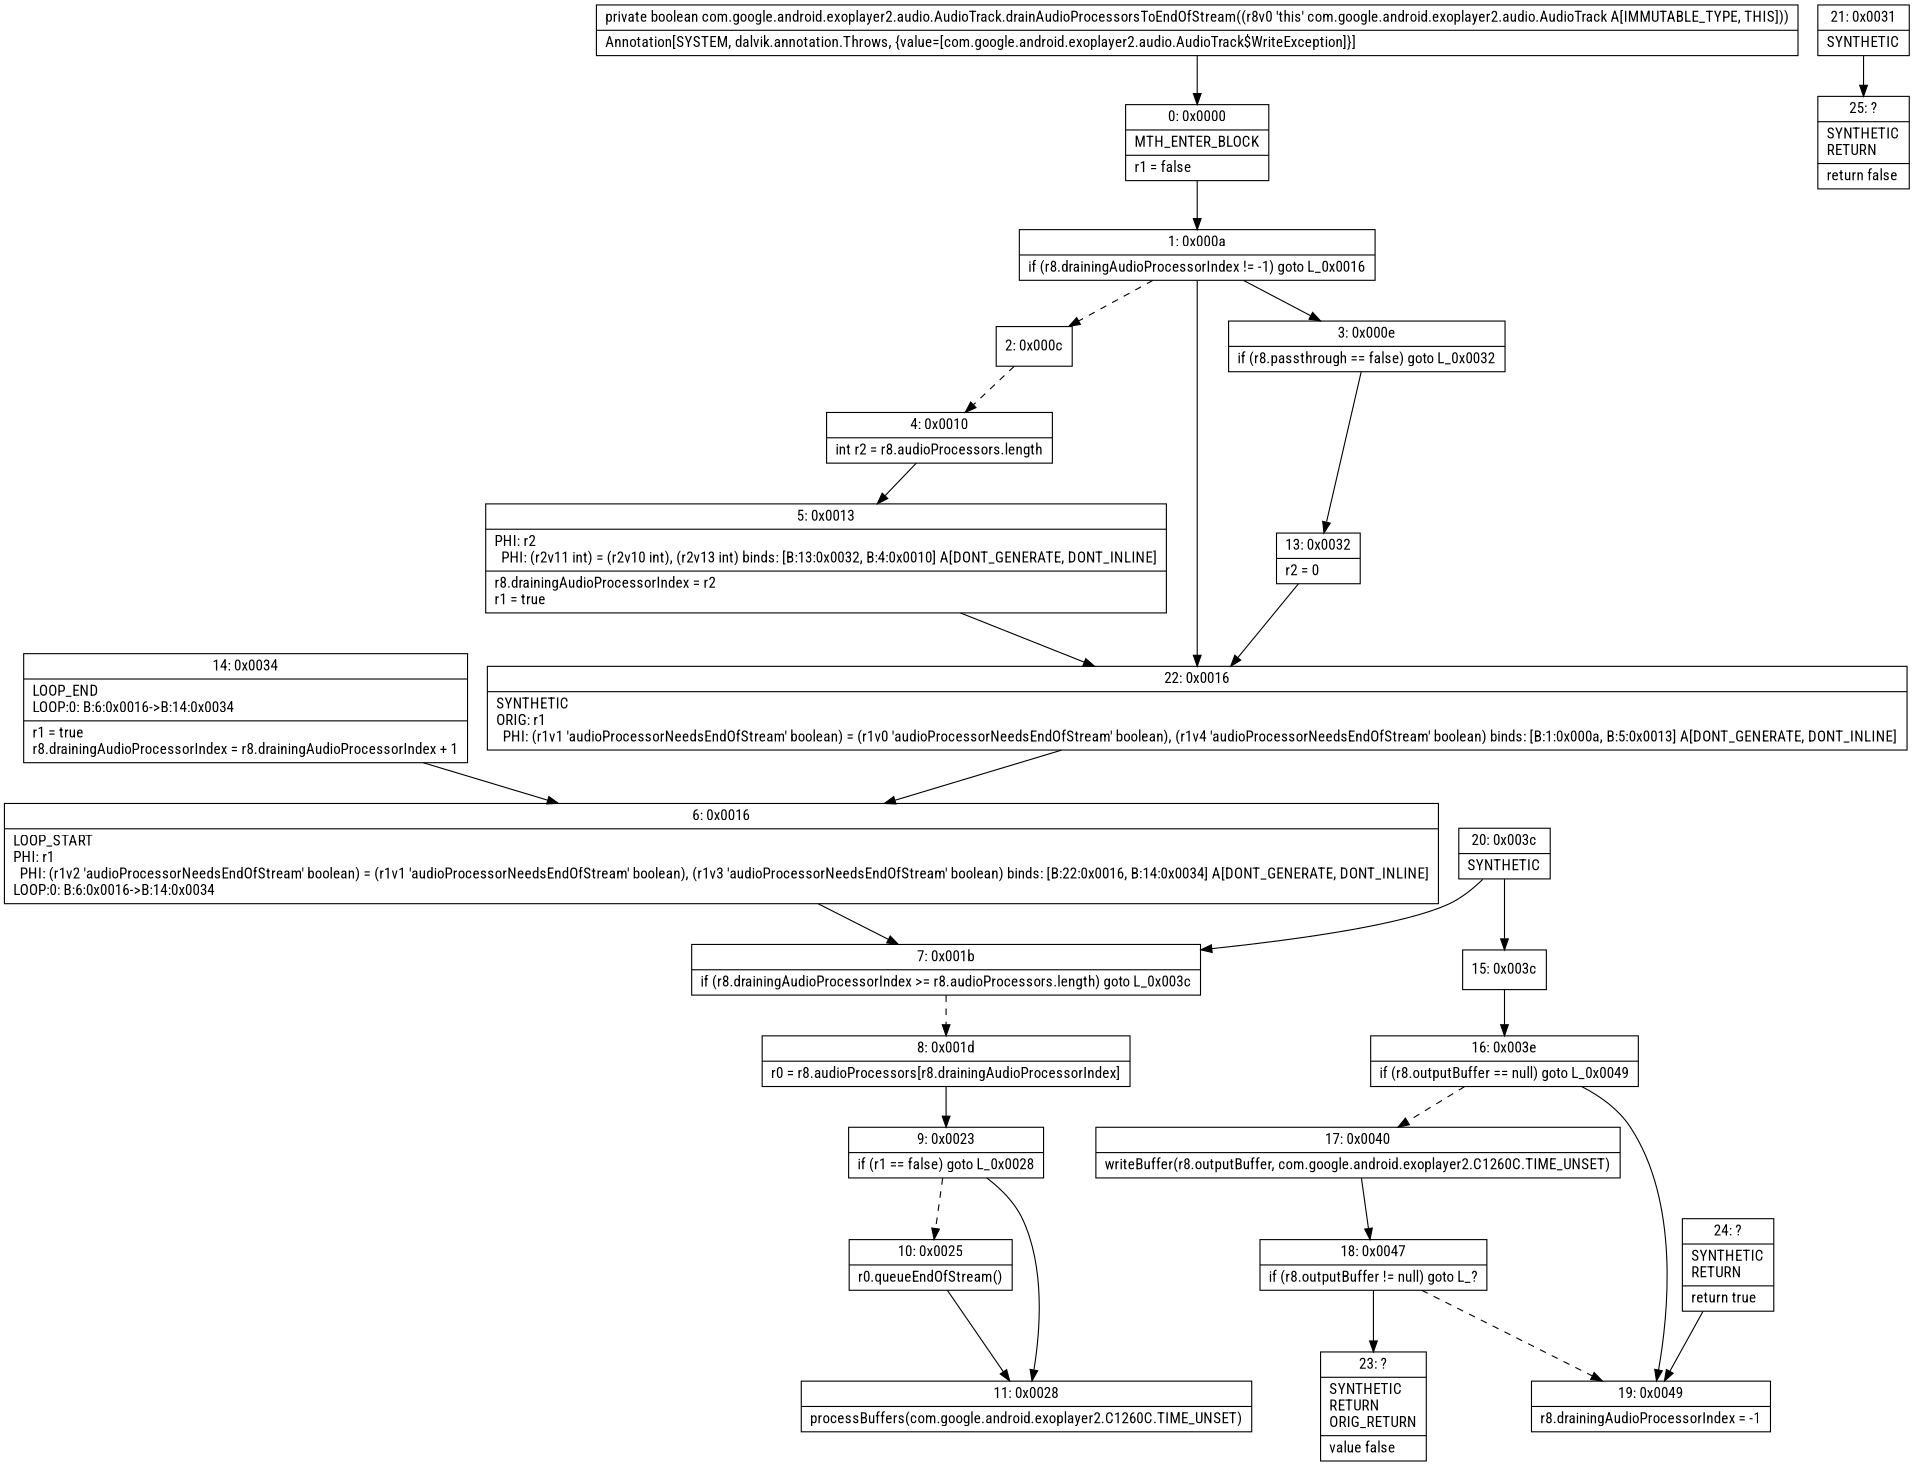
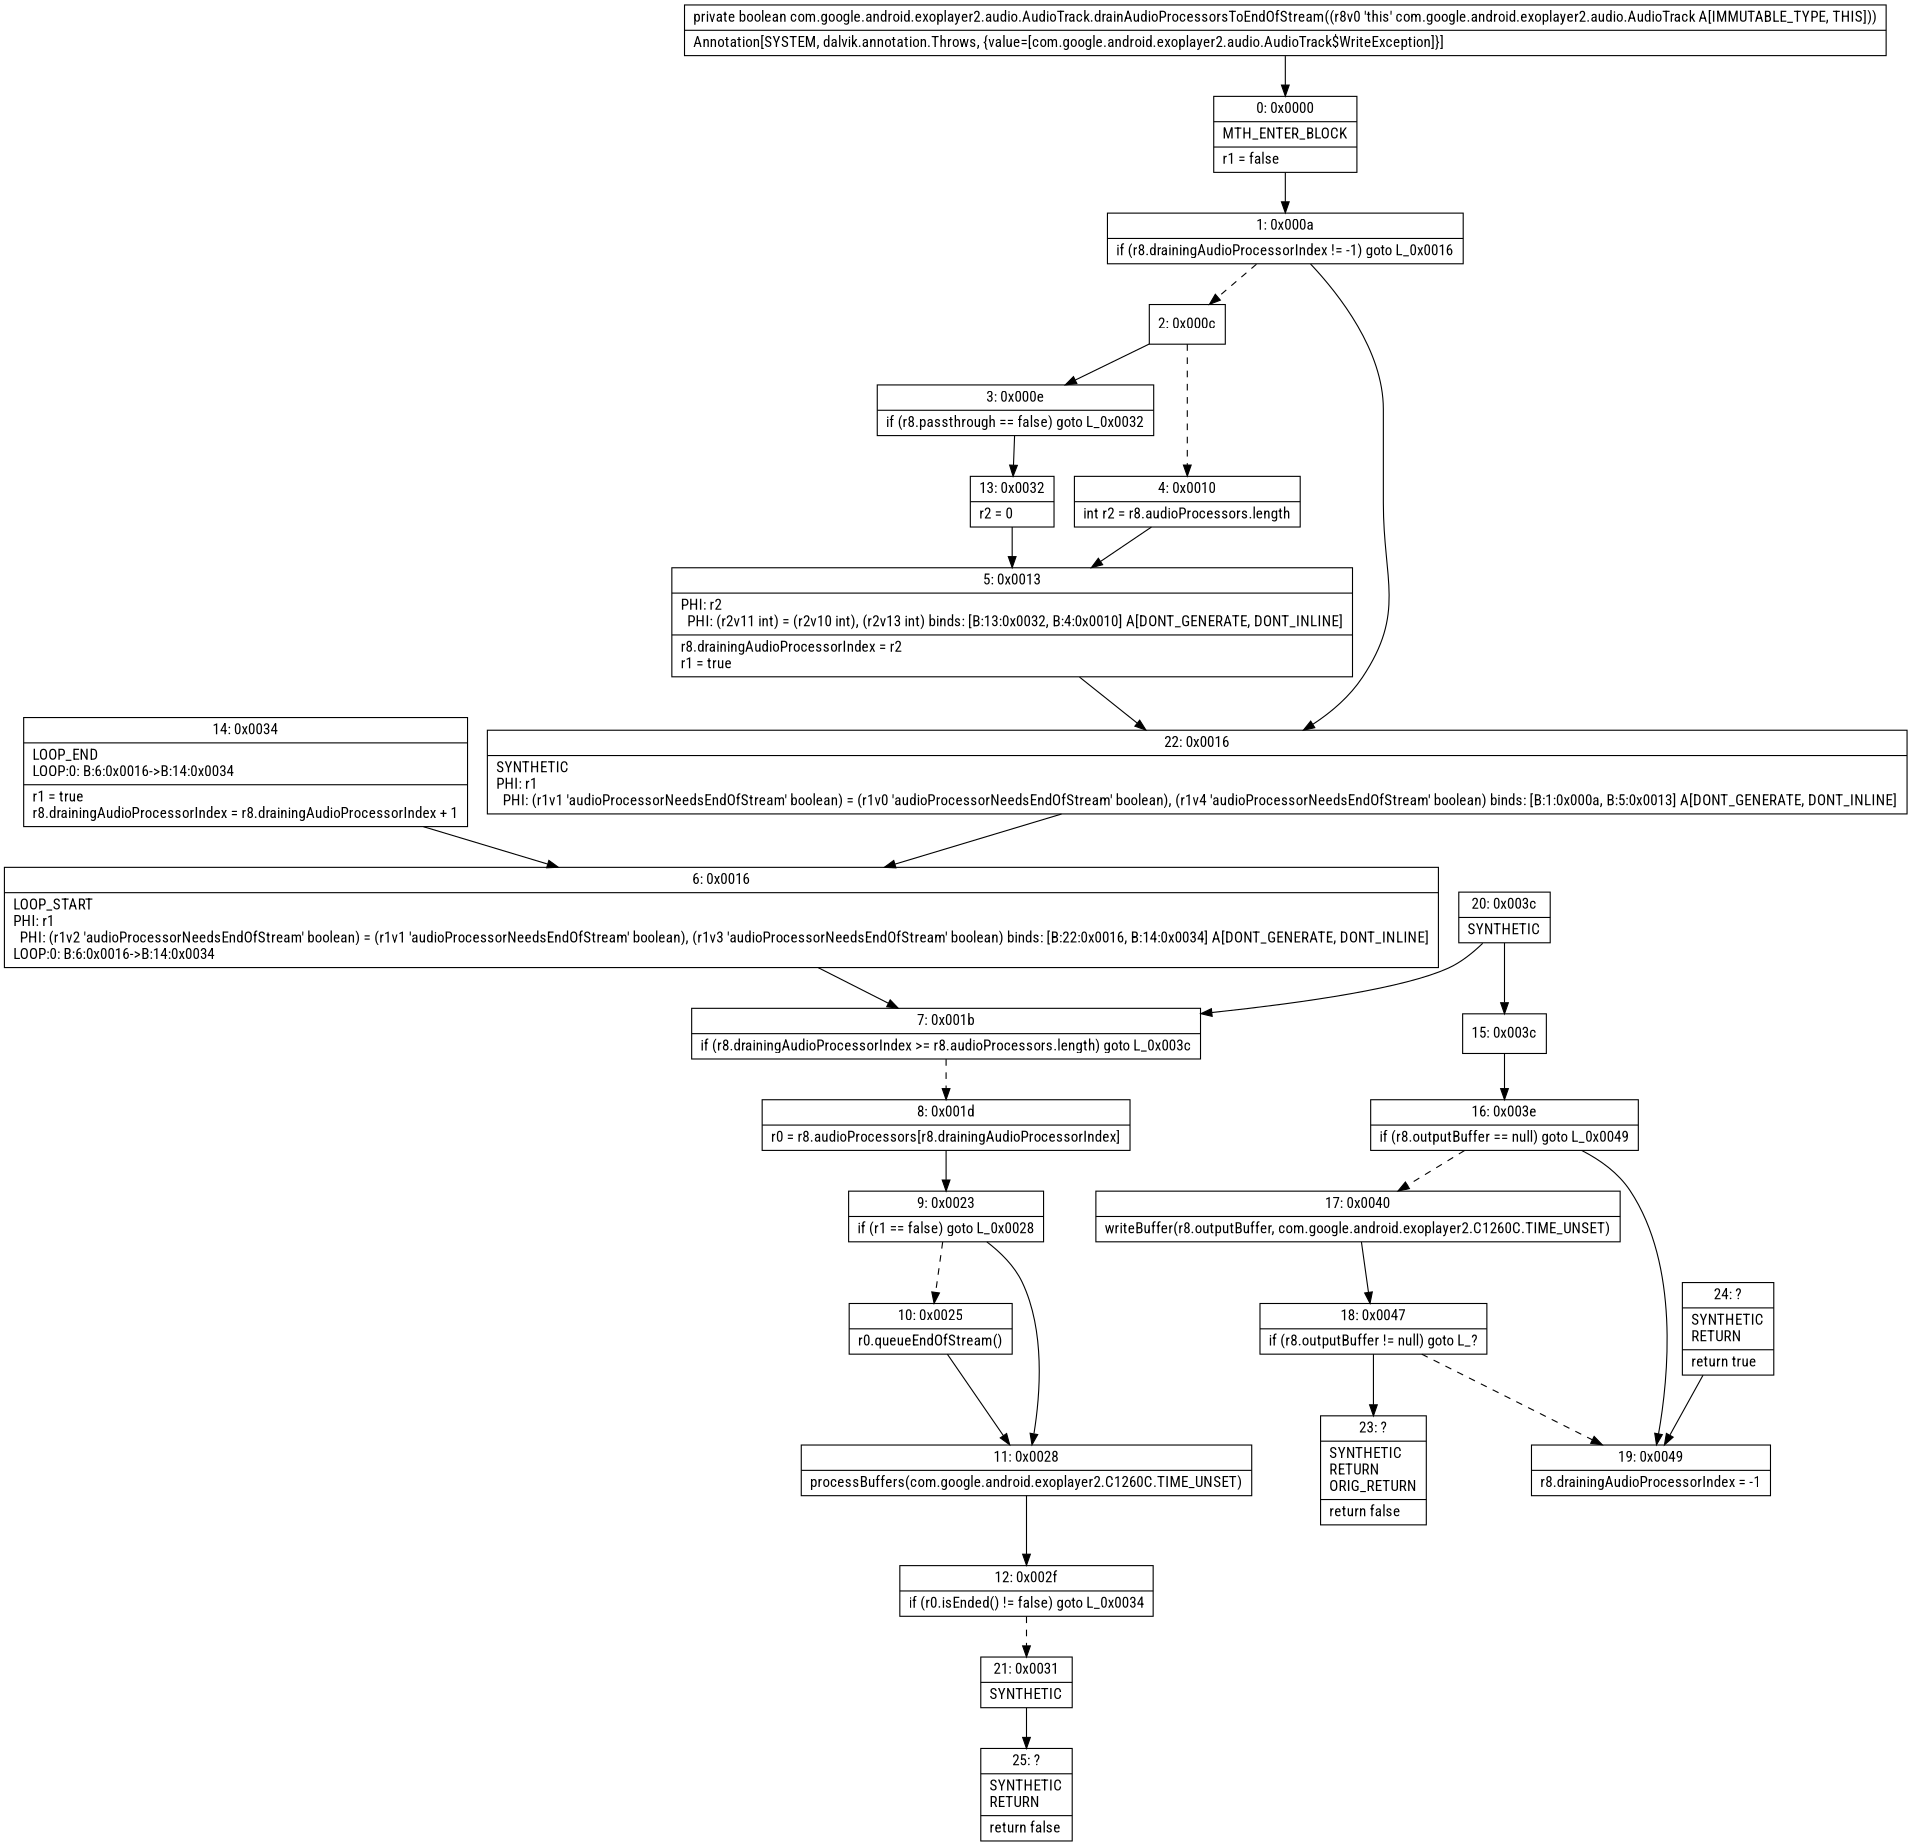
edge "1: 0x000a" -> "3: 0x000e": now "2: 0x000c" -> "3: 0x000e"
edge "13: 0x0032" -> "22: 0x0016": now "13: 0x0032" -> "5: 0x0013"
node "22: 0x0016": text "ORIG: r1" -> "PHI: r1"
node "23: ?": text "value false" -> "return false"
node "12: 0x002f": added
